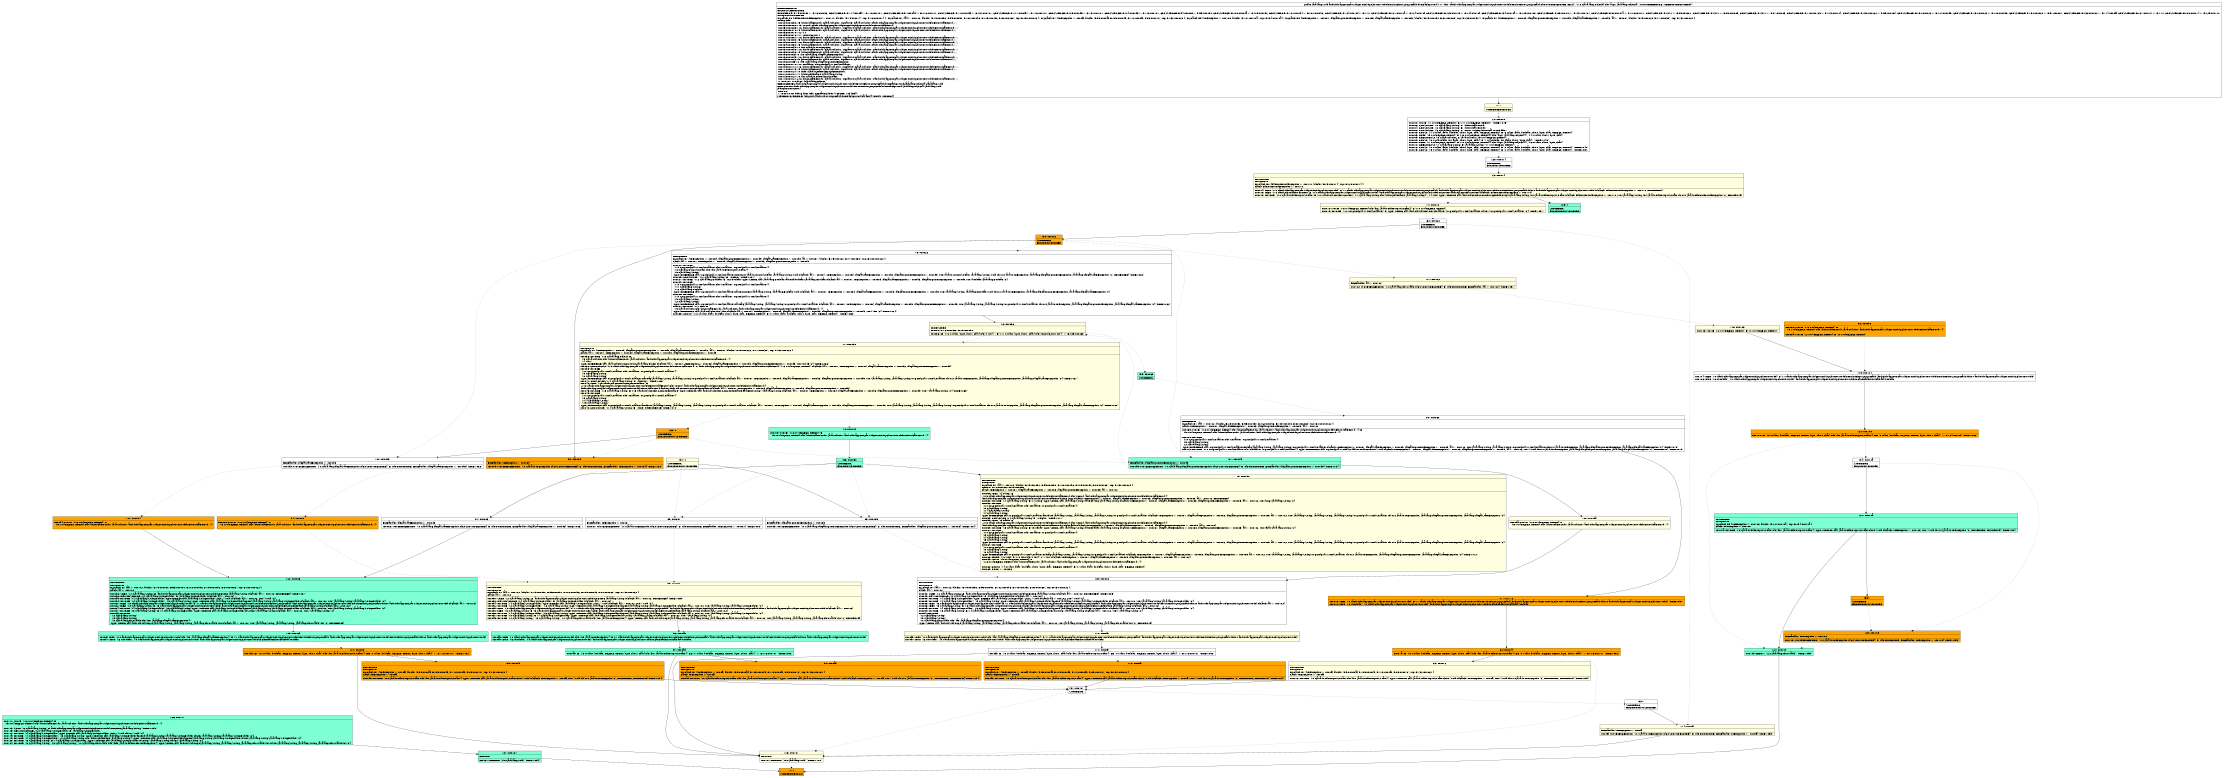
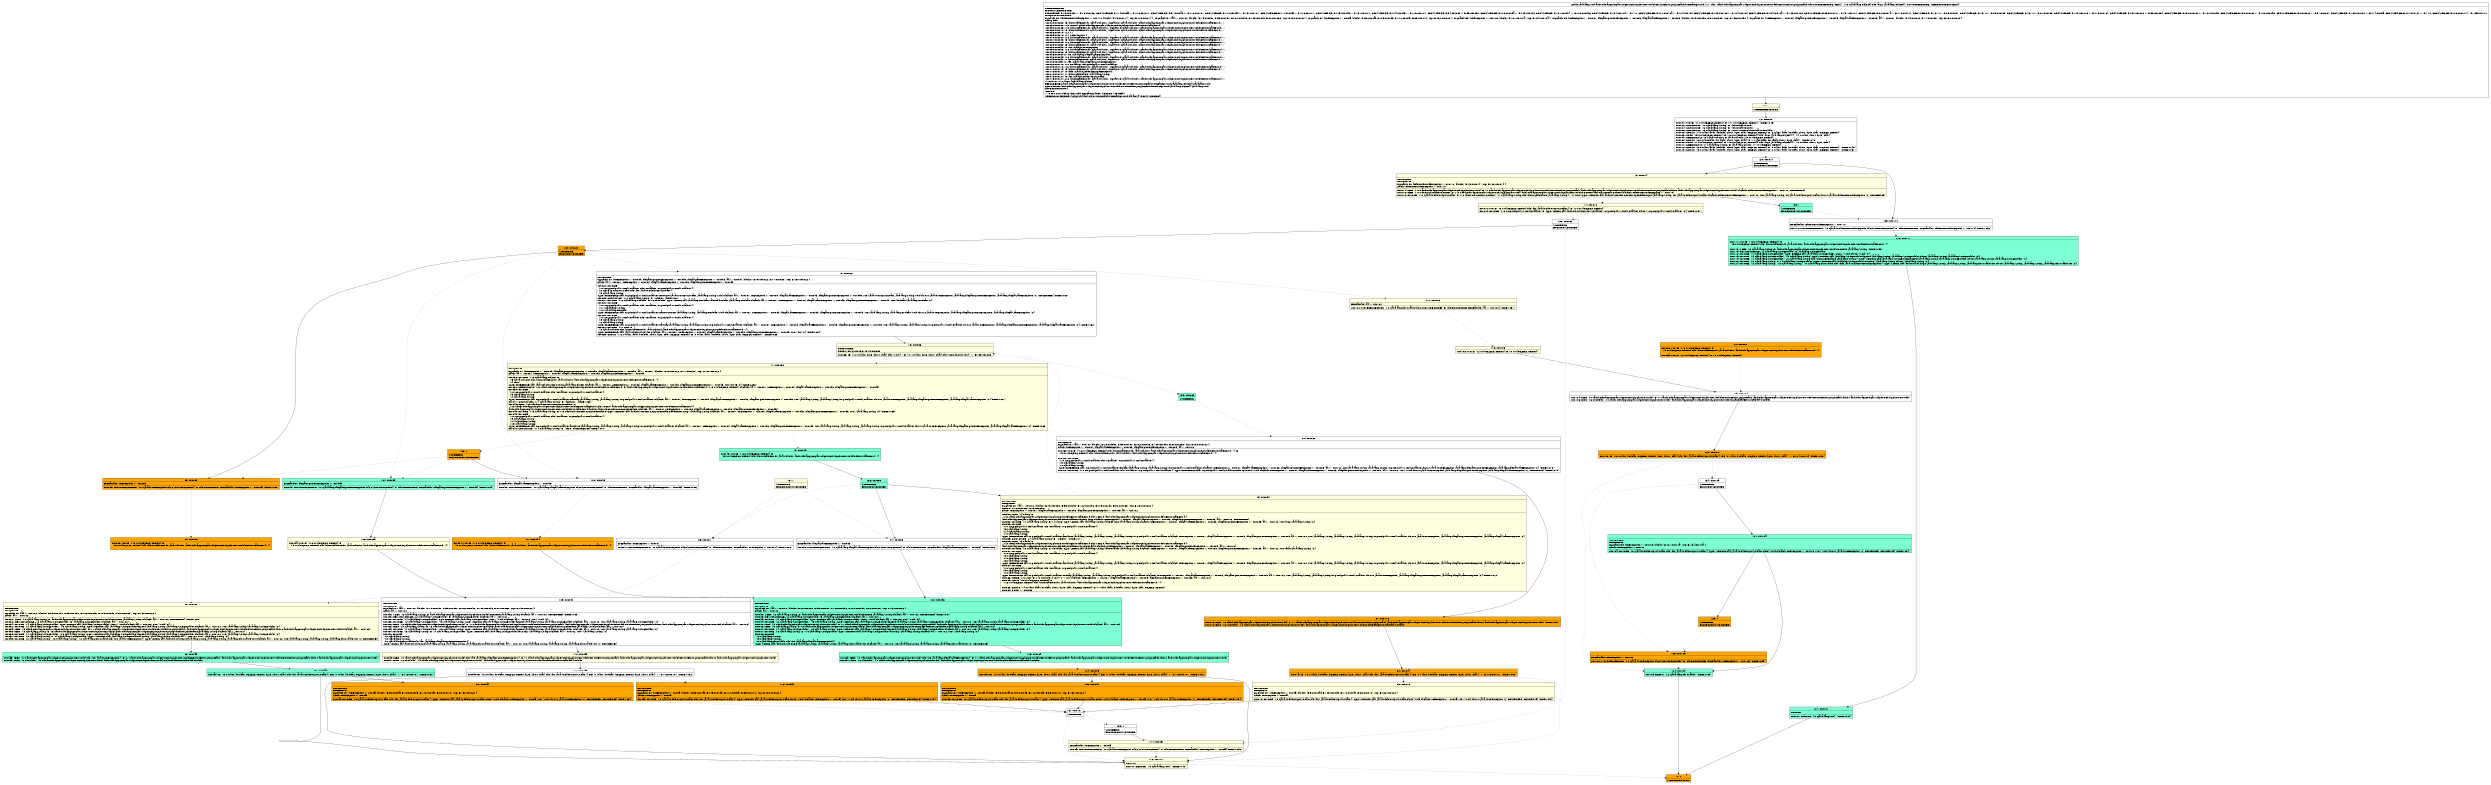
node "125: 0x0110": added
node "89: 0x0085": removed
